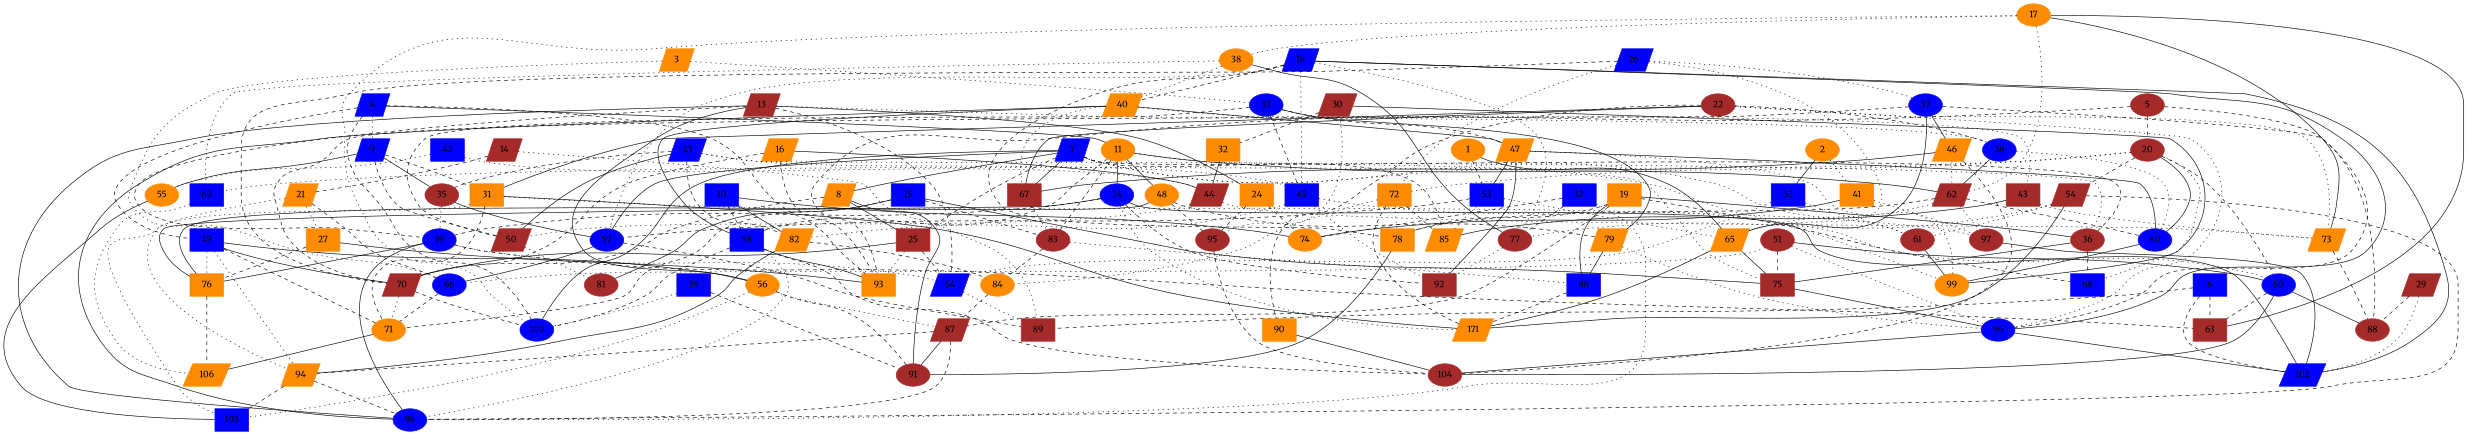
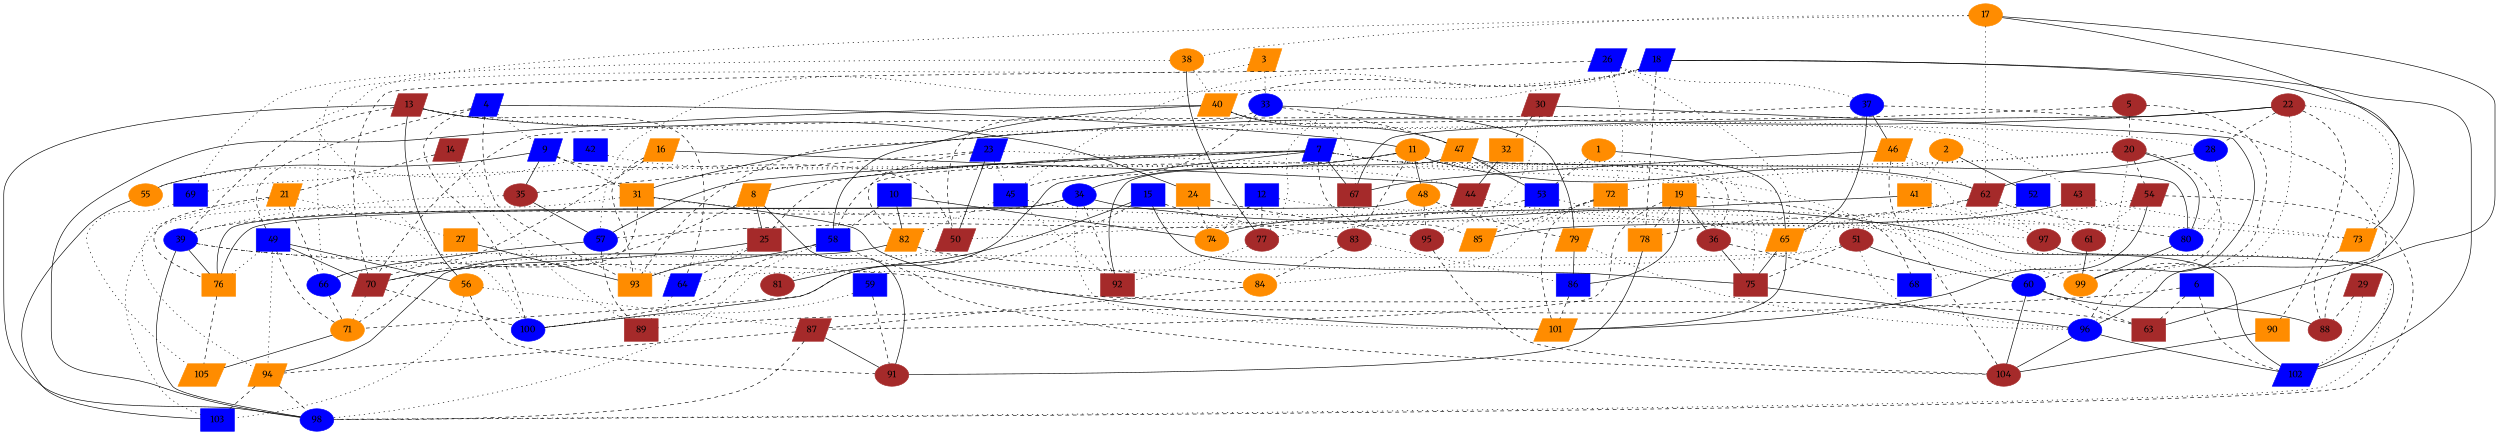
edge "47" -- "99": removed
edge "27" -- "76": now "21" -- "76"
node "171": label "171" -> "101"
node "106": label "106" -> "105"
